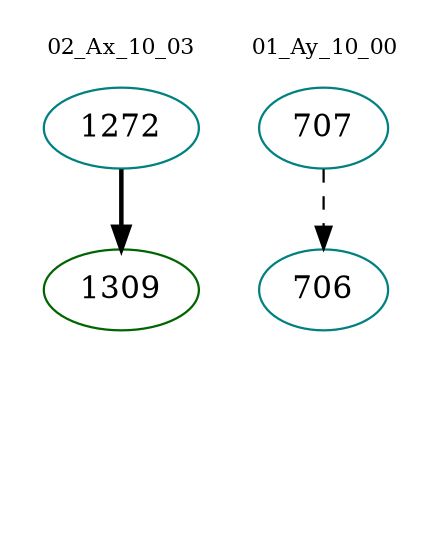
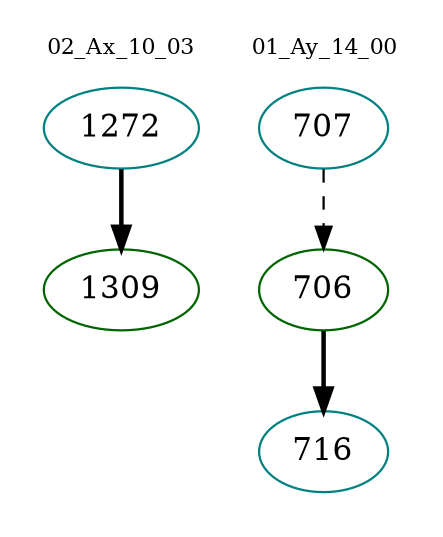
cluster "01_Ay_10_00": label "01_Ay_10_00" -> "01_Ay_14_00"
node "706": color teal -> darkgreen
node "716": added
